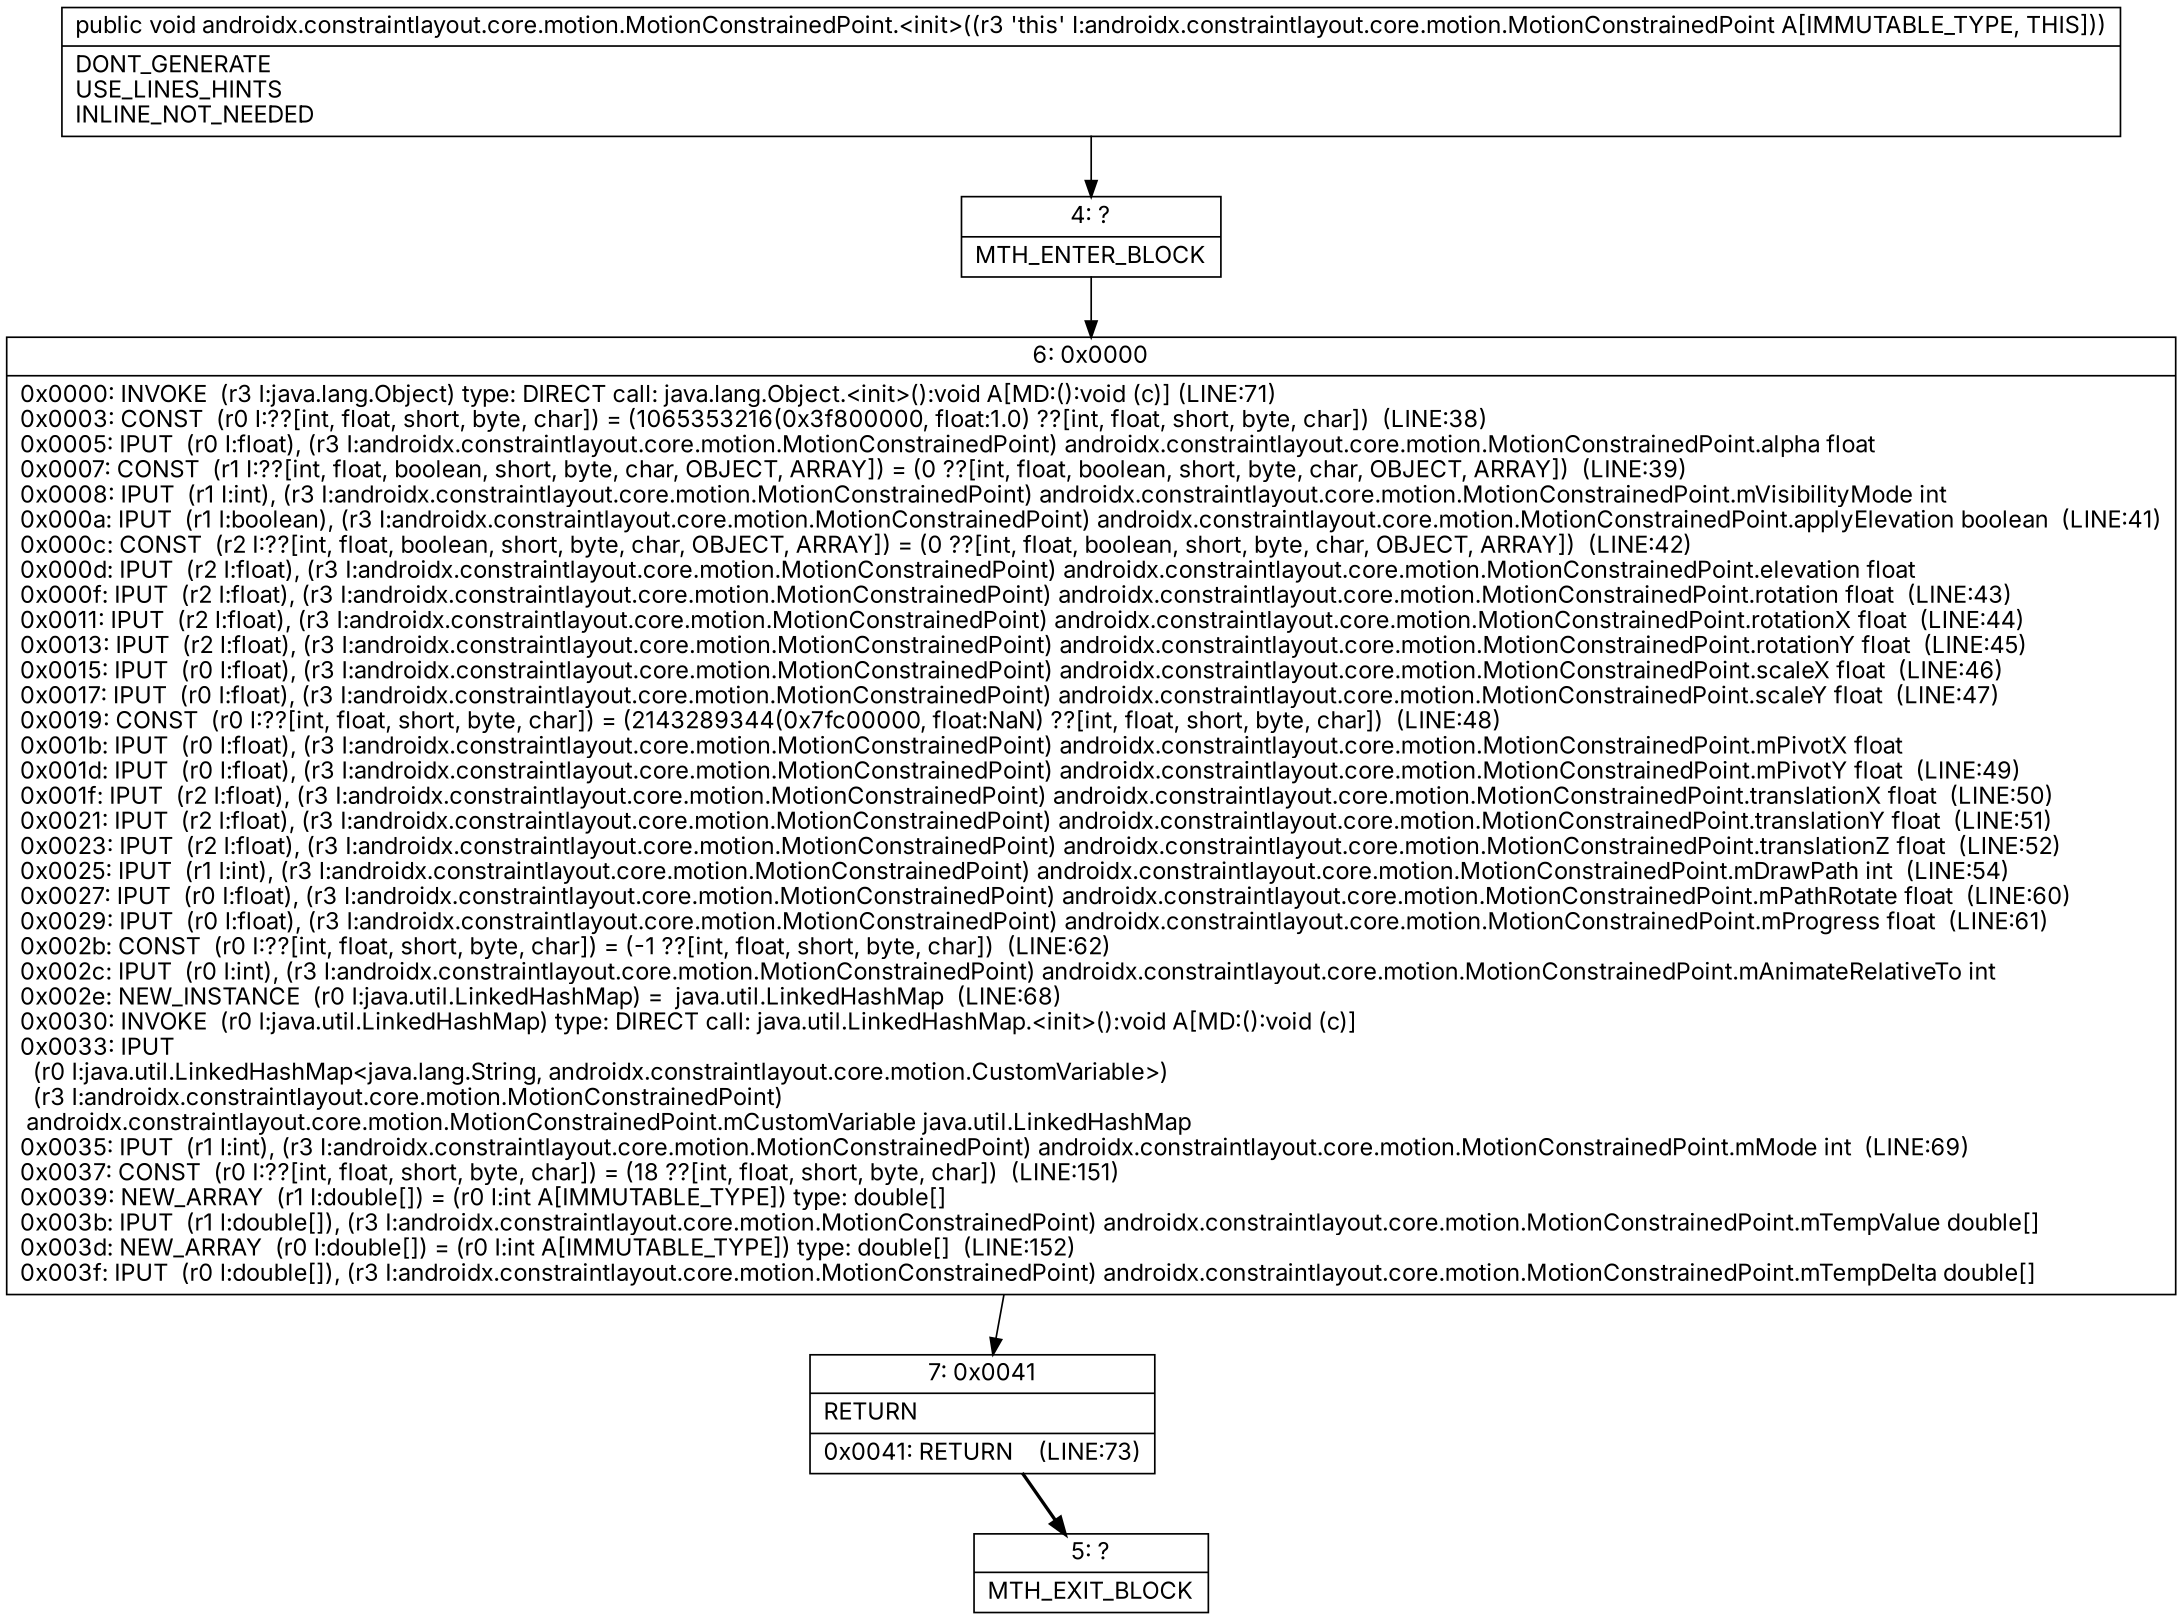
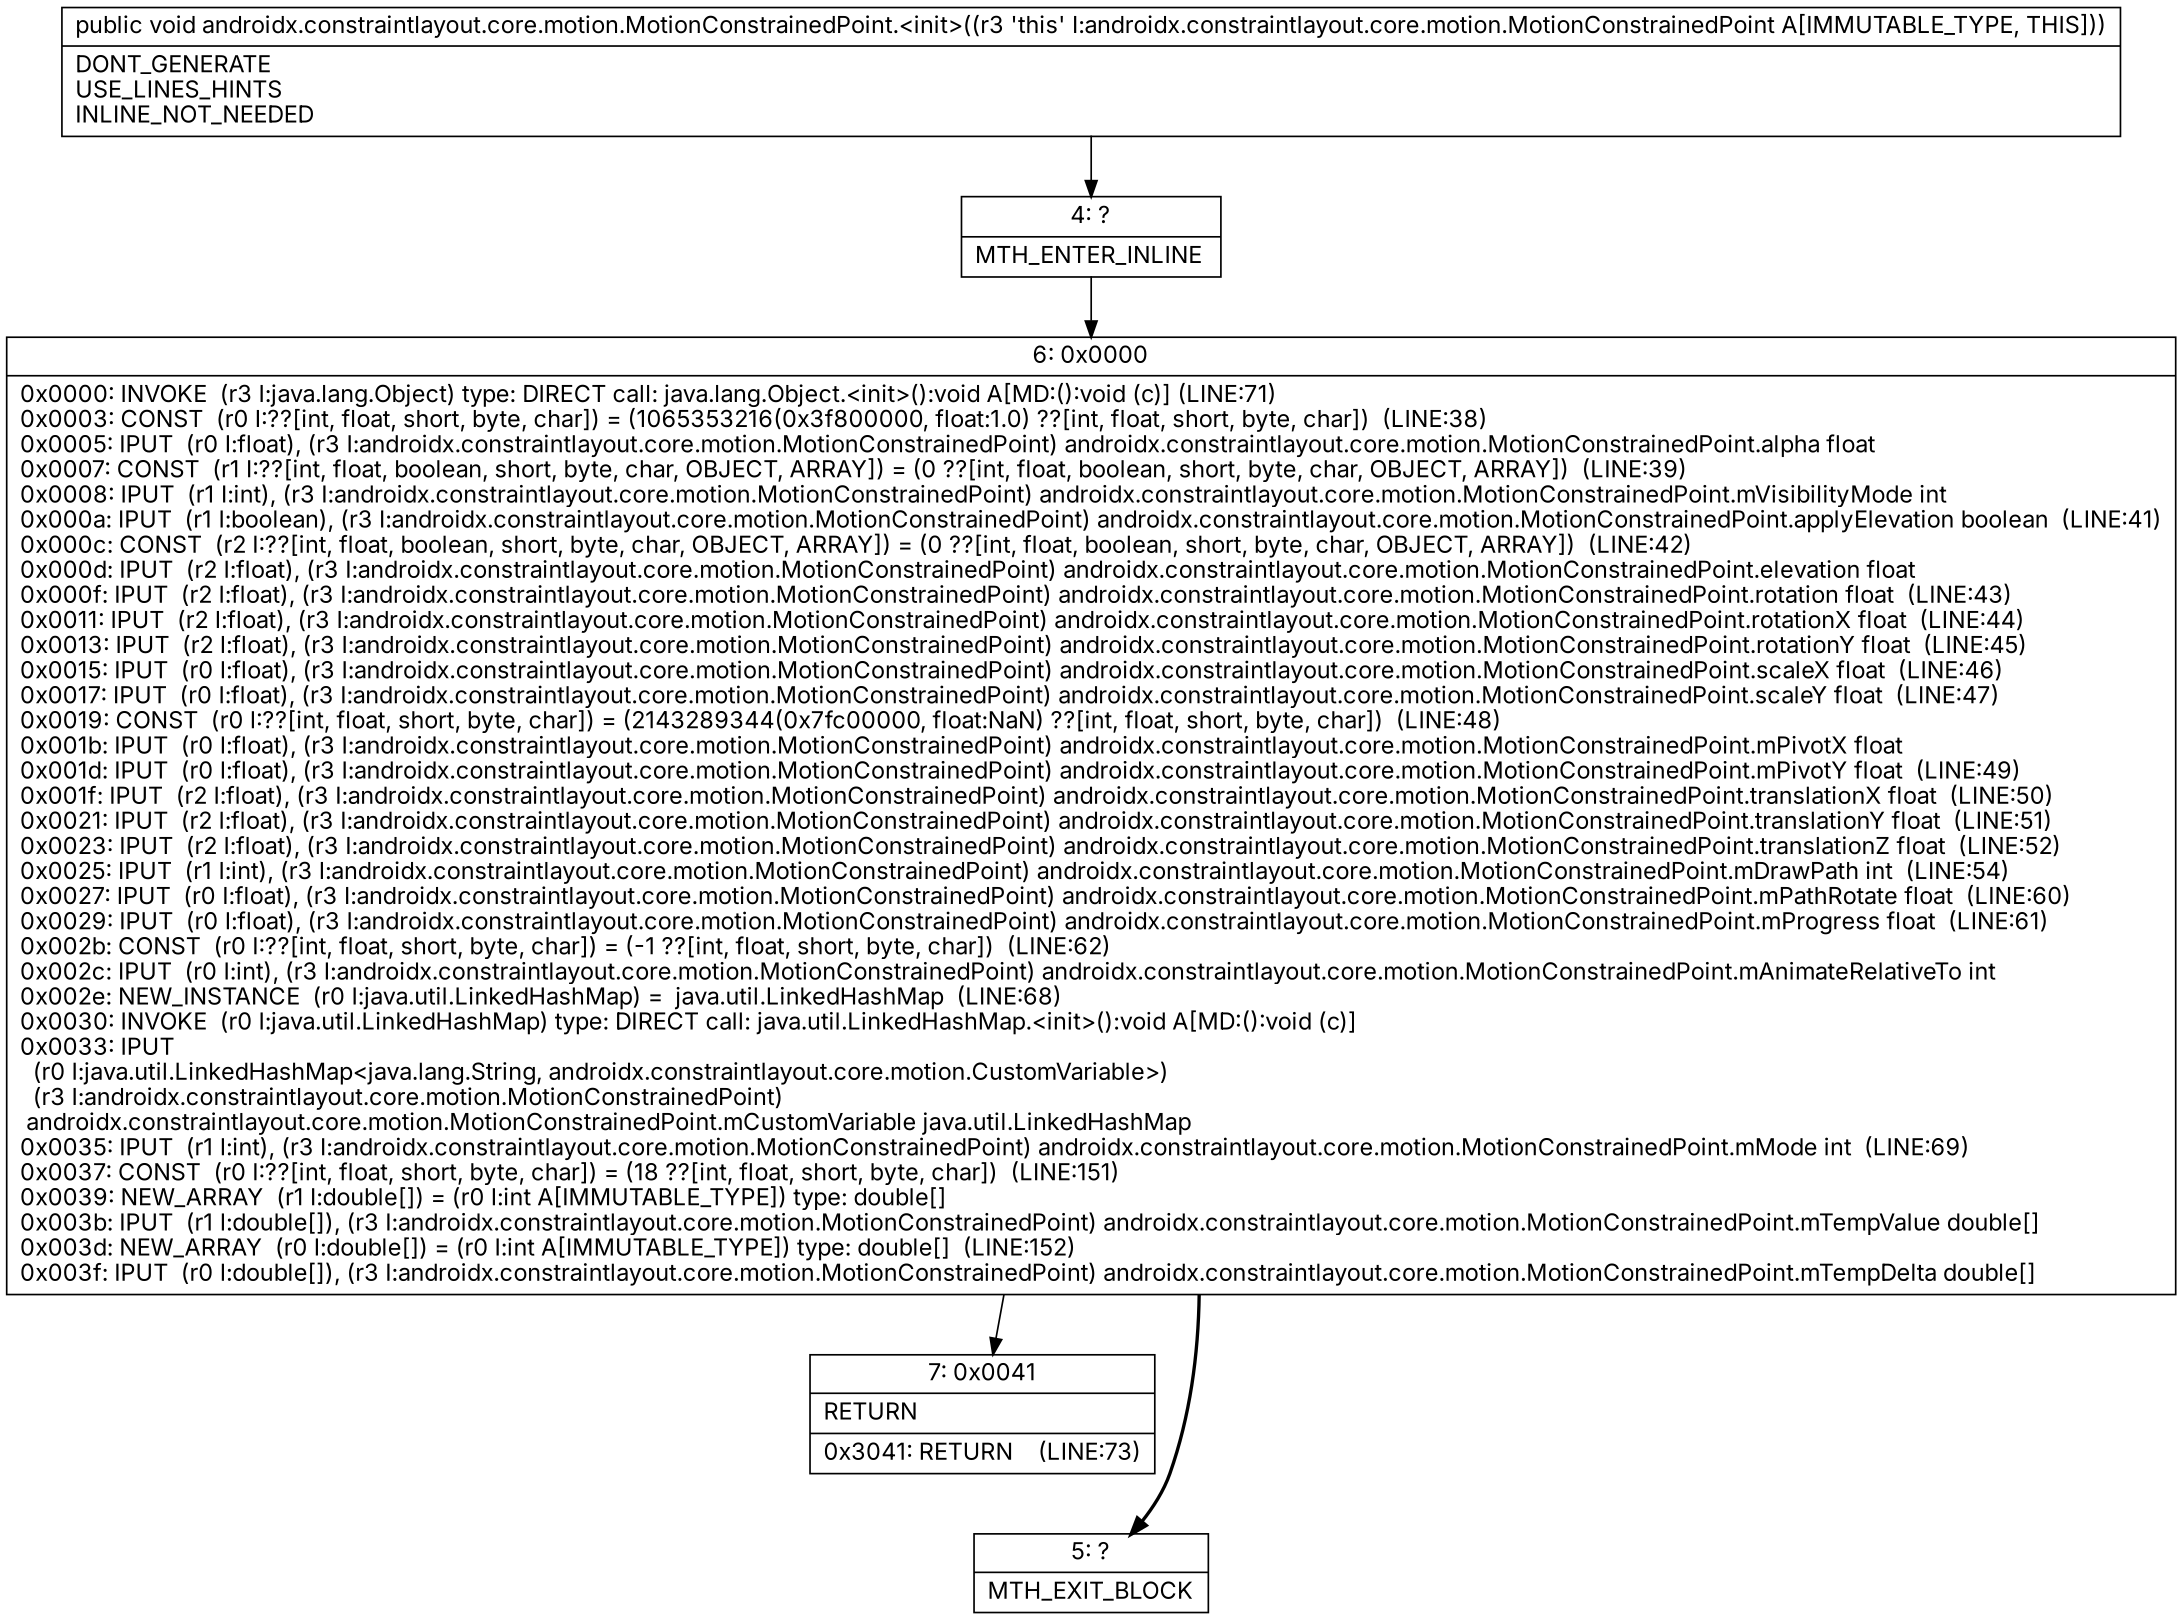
node "4: ?": text "MTH_ENTER_BLOCK" -> "MTH_ENTER_INLINE"
node "7: 0x0041": text "0x0041: RETURN    (LINE:73)" -> "0x3041: RETURN    (LINE:73)"
edge "7: 0x0041" -> "5: ?": now "6: 0x0000" -> "5: ?"
